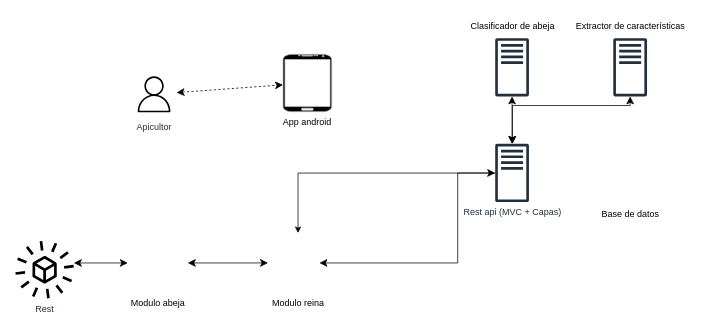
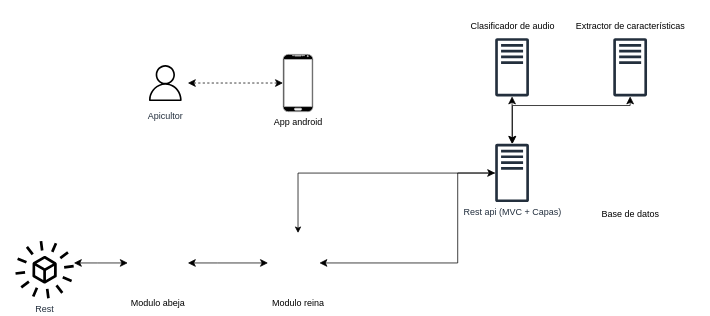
node "Clasificador de abeja": label "Clasificador de abeja" -> "Clasificador de audio"
node "App android": size 49x57 -> 30x57
node "Apicultor": moved (154, 94) -> (165, 83)
